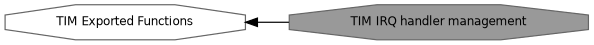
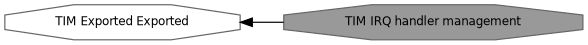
node "TIM Exported Functions": label "TIM Exported Functions" -> "TIM Exported Exported"
